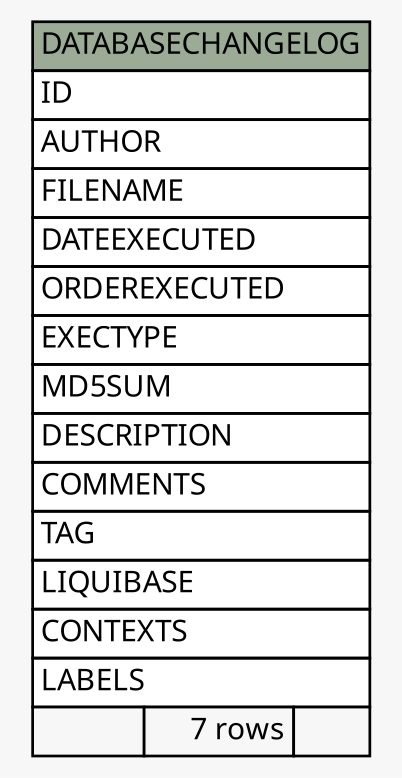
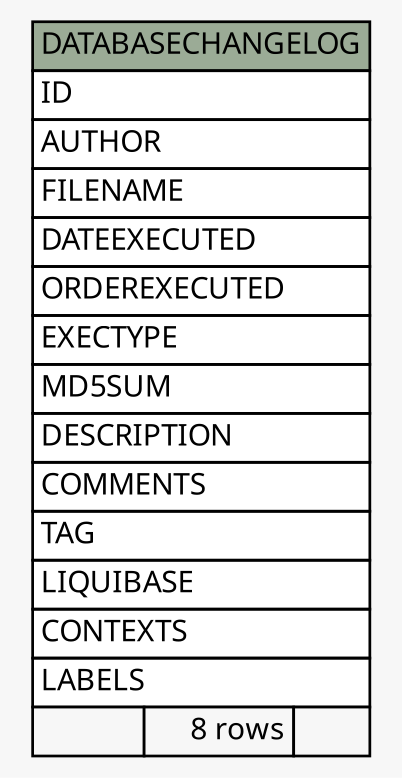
node "DATABASECHANGELOG": text "7 rows" -> "8 rows"
